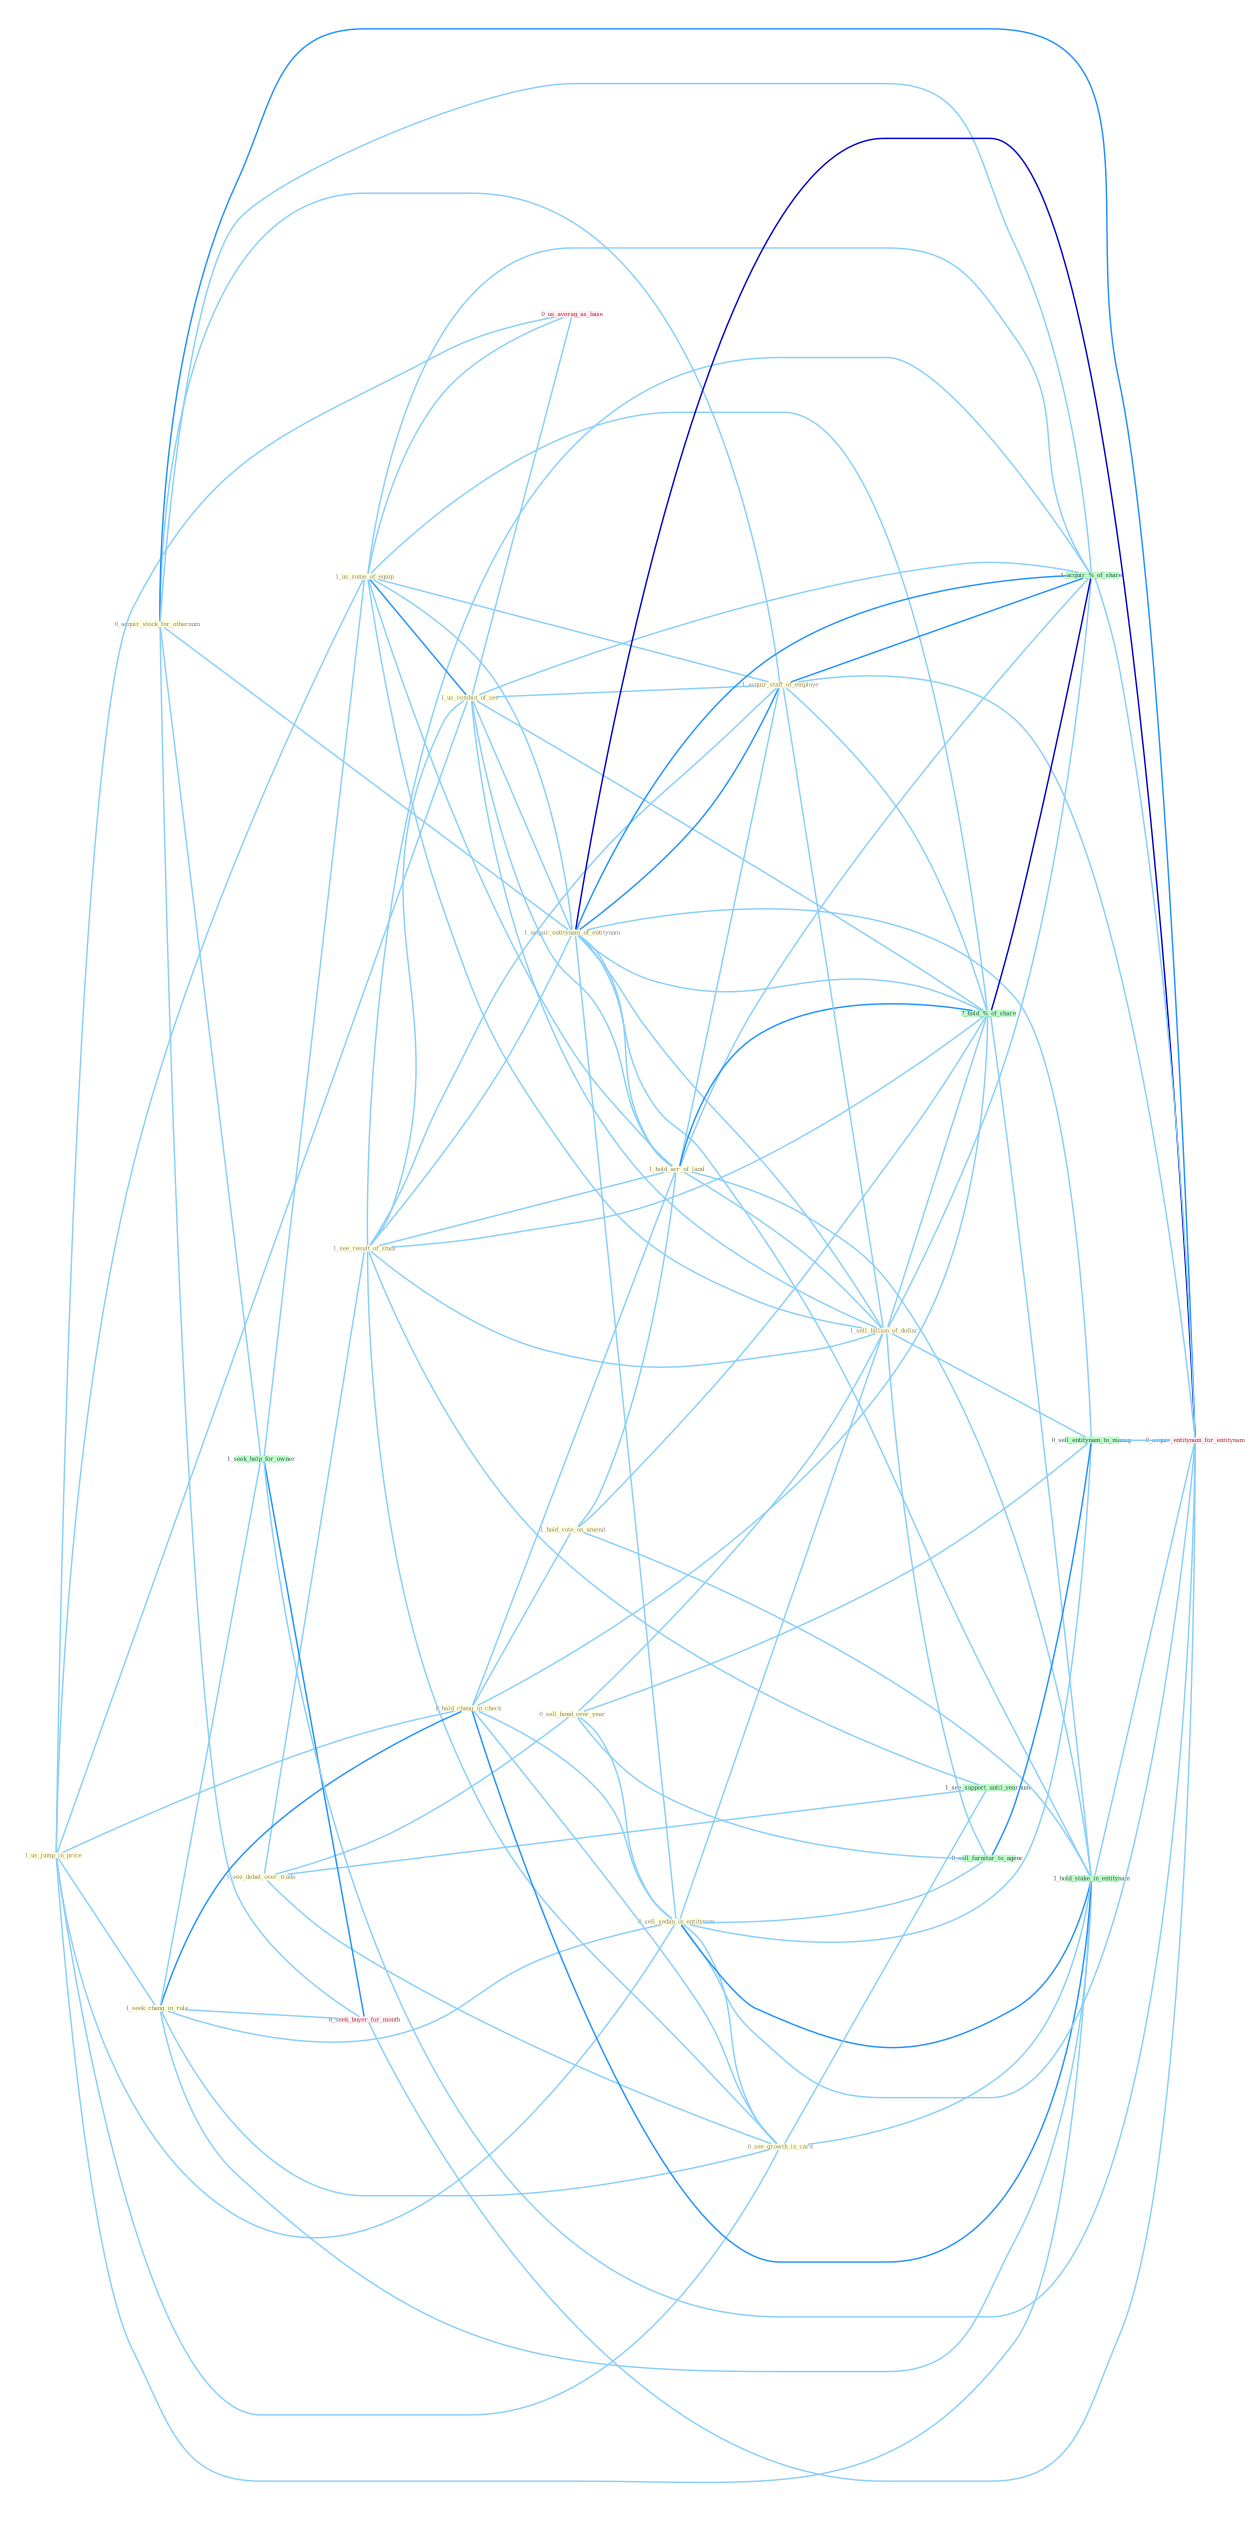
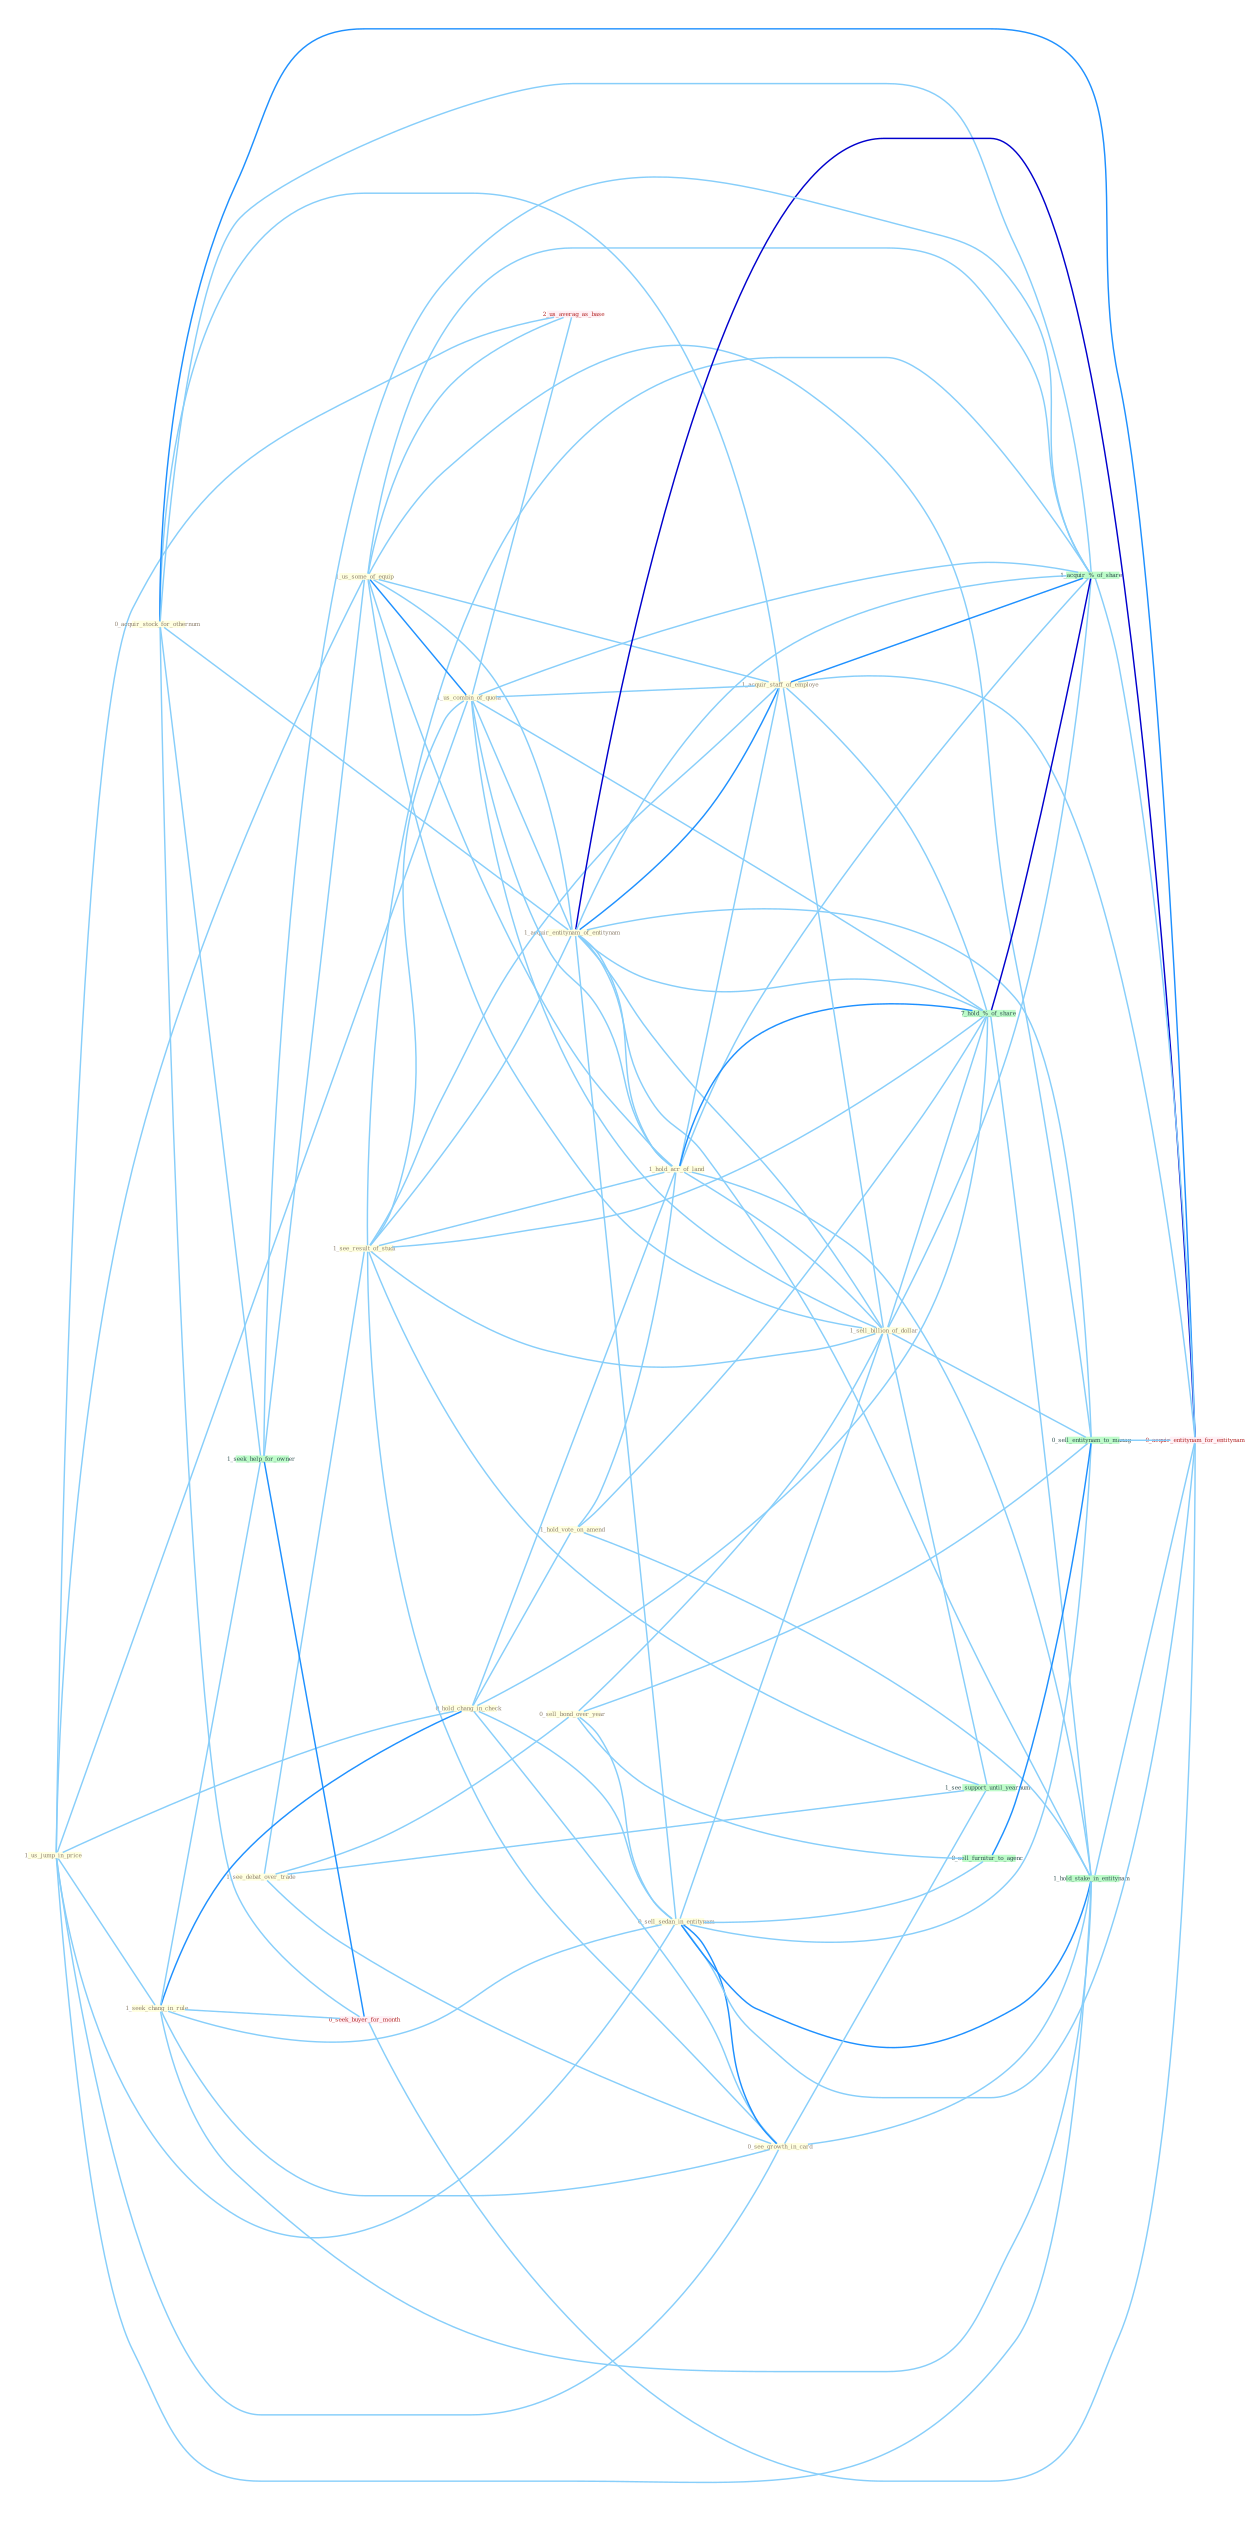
node "0_us_averag_as_base": label "0_us_averag_as_base" -> "2_us_averag_as_base"
edge "1_us_some_of_equip" -- "7_hold_%_of_share": now "1_us_some_of_equip" -- "0_sell_entitynam_to_manag"
edge "1_acquir_%_of_share" -- "1_acquir_entitynam_of_entitynam": color #1e90ff -> #87cefa
node "1_us_combin_of_see": label "1_us_combin_of_see" -> "1_us_combin_of_quota"
edge "1_sell_billion_of_dollar" -- "0_sell_furnitur_to_agenc": now "1_sell_billion_of_dollar" -- "1_see_support_until_yearnum"
edge "0_sell_sedan_in_entitynam" -- "0_see_growth_in_card": color #87cefa -> #1e90ff
edge "0_hold_chang_in_check" -- "1_hold_stake_in_entitynam": removed
edge "0_acquir_entitynam_for_entitynam" -- "1_seek_help_for_owner": now "1_acquir_%_of_share" -- "1_seek_help_for_owner"
